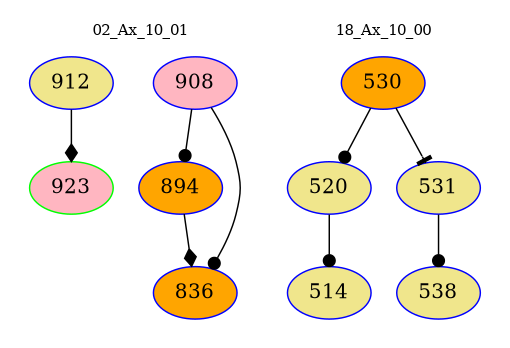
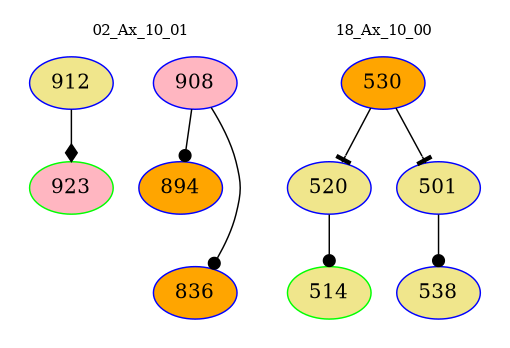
edge "530" -> "520": arrowhead dot -> tee
node "531": label "531" -> "501"
edge "894" -> "836": removed
node "514": color blue -> green
